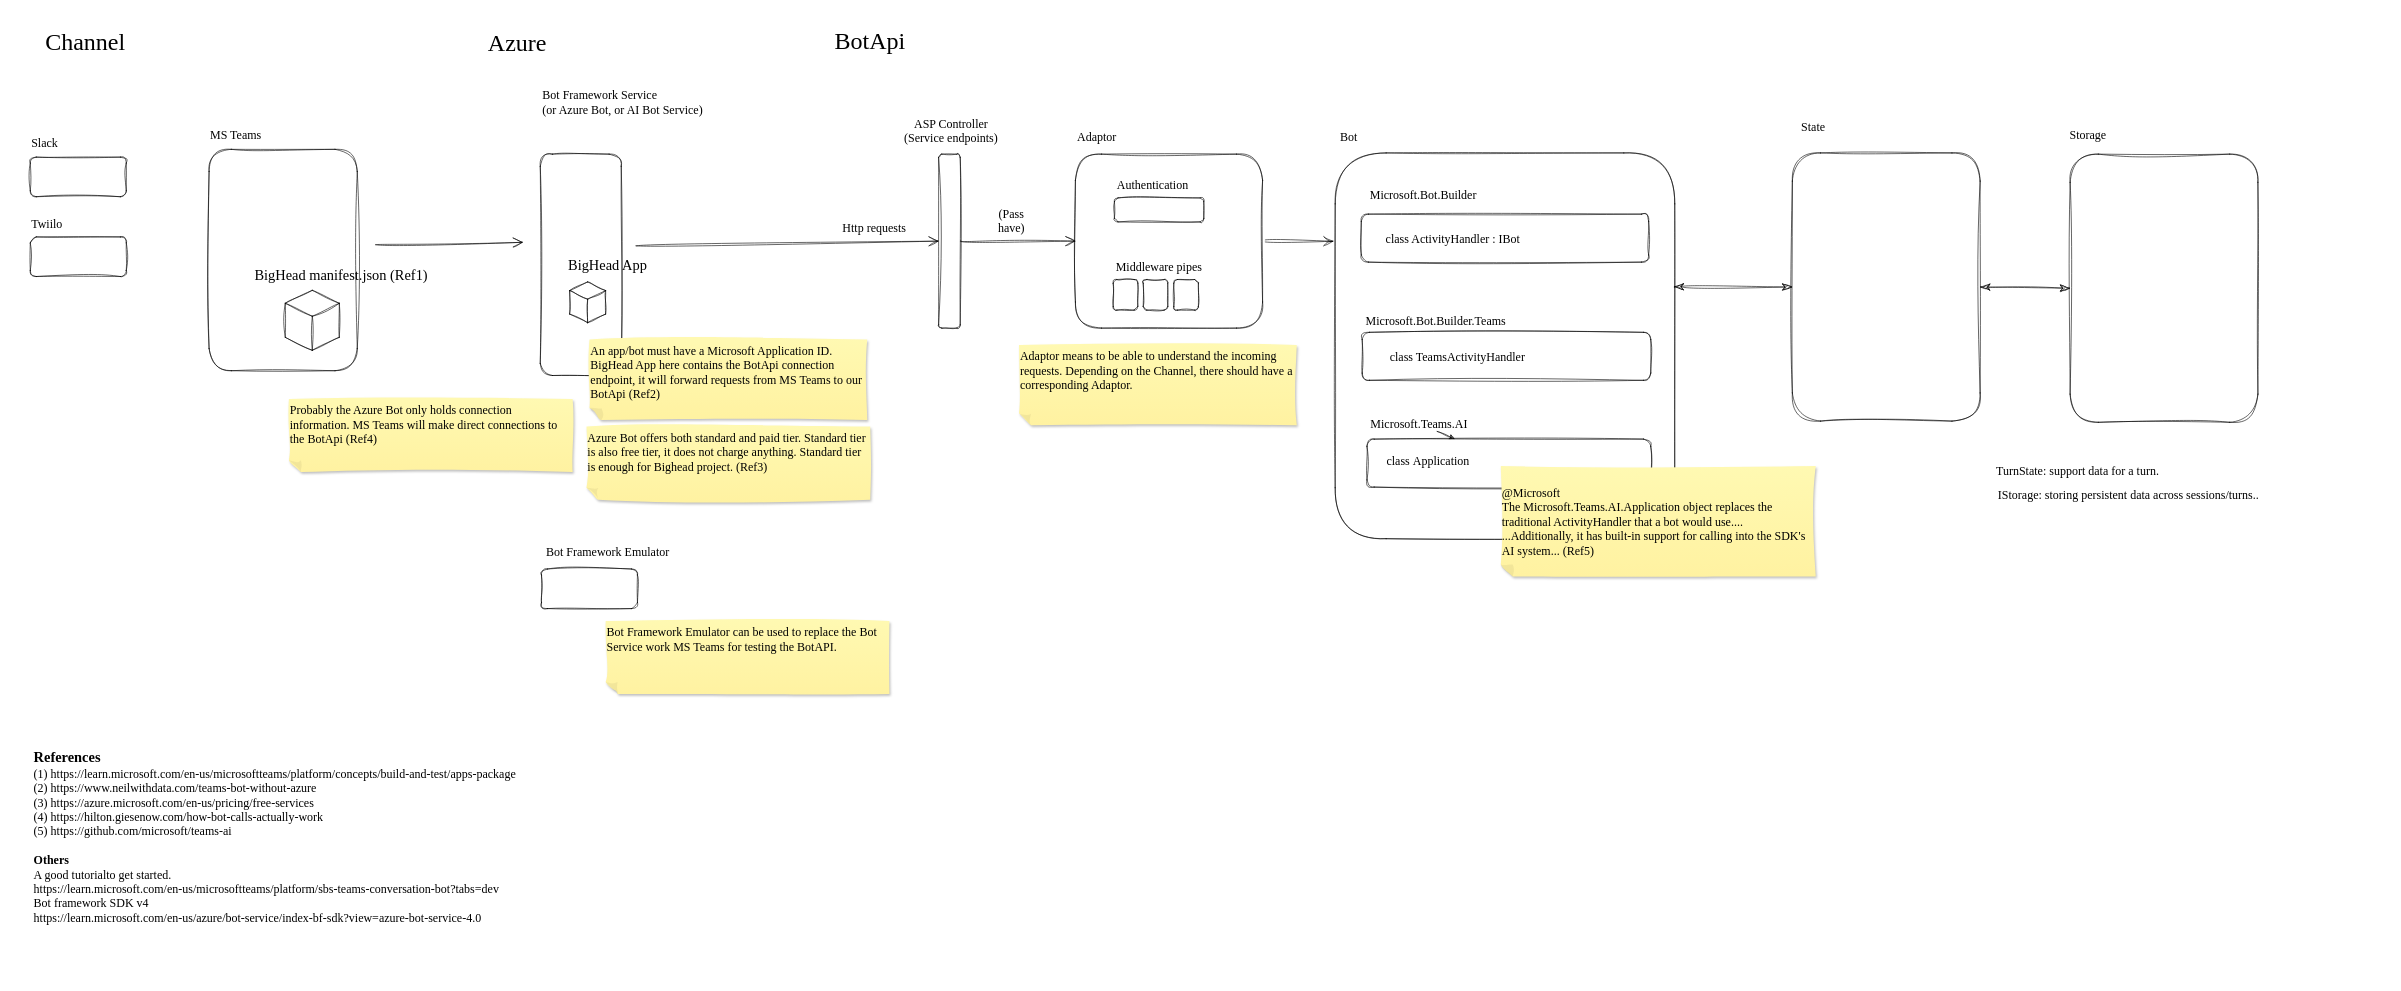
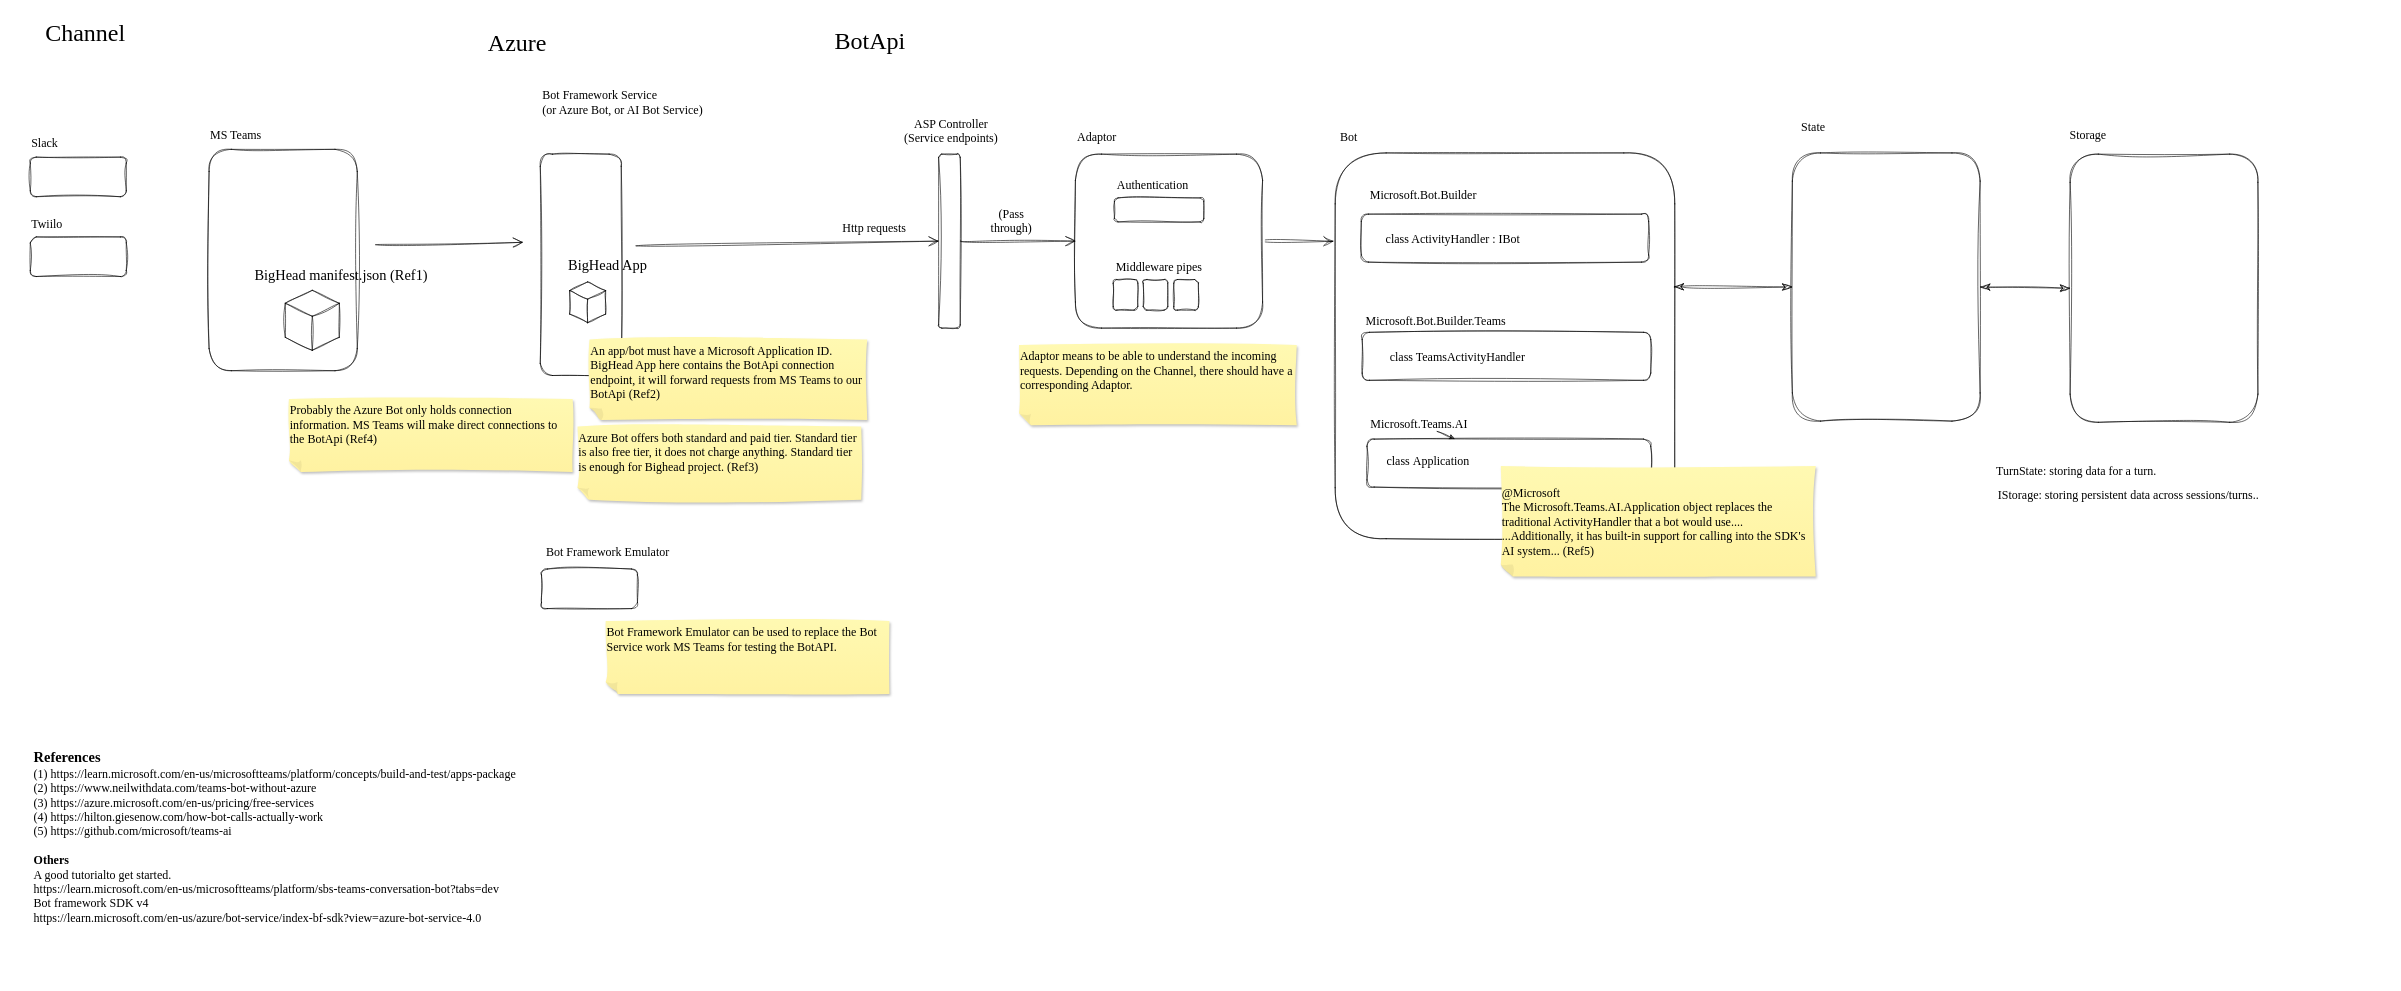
node "Channel": moved (86, 42) -> (86, 33)
node "(Pass have)": label "(Pass have)" -> "(Pass through)"
node "Azure Bot offers both standard and paid tier. Standard tier is also free tier, it does not charge anything. Standard tier is enough for Bighead project. (Ref3)": moved (728, 463) -> (719, 463)
node "TurnState: support data for a turn.": label "TurnState: support data for a turn." -> "TurnState: storing data for a turn."
